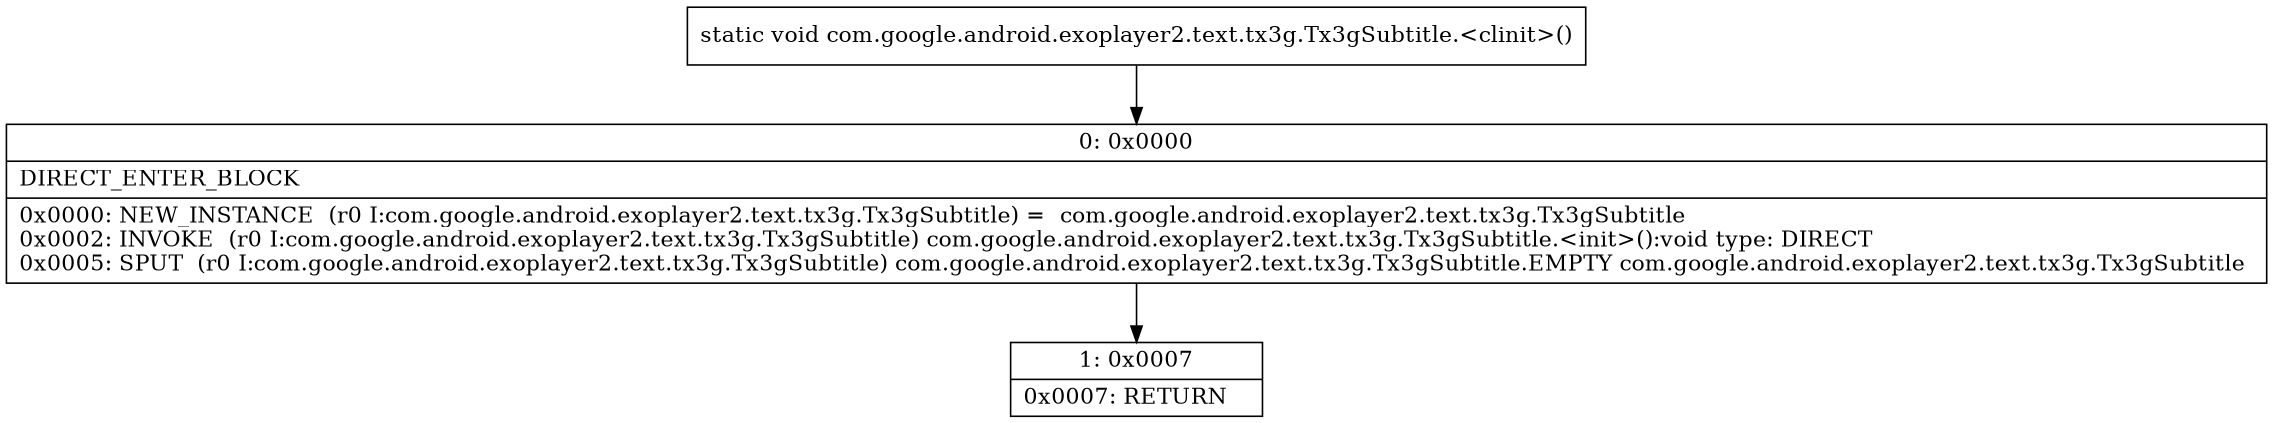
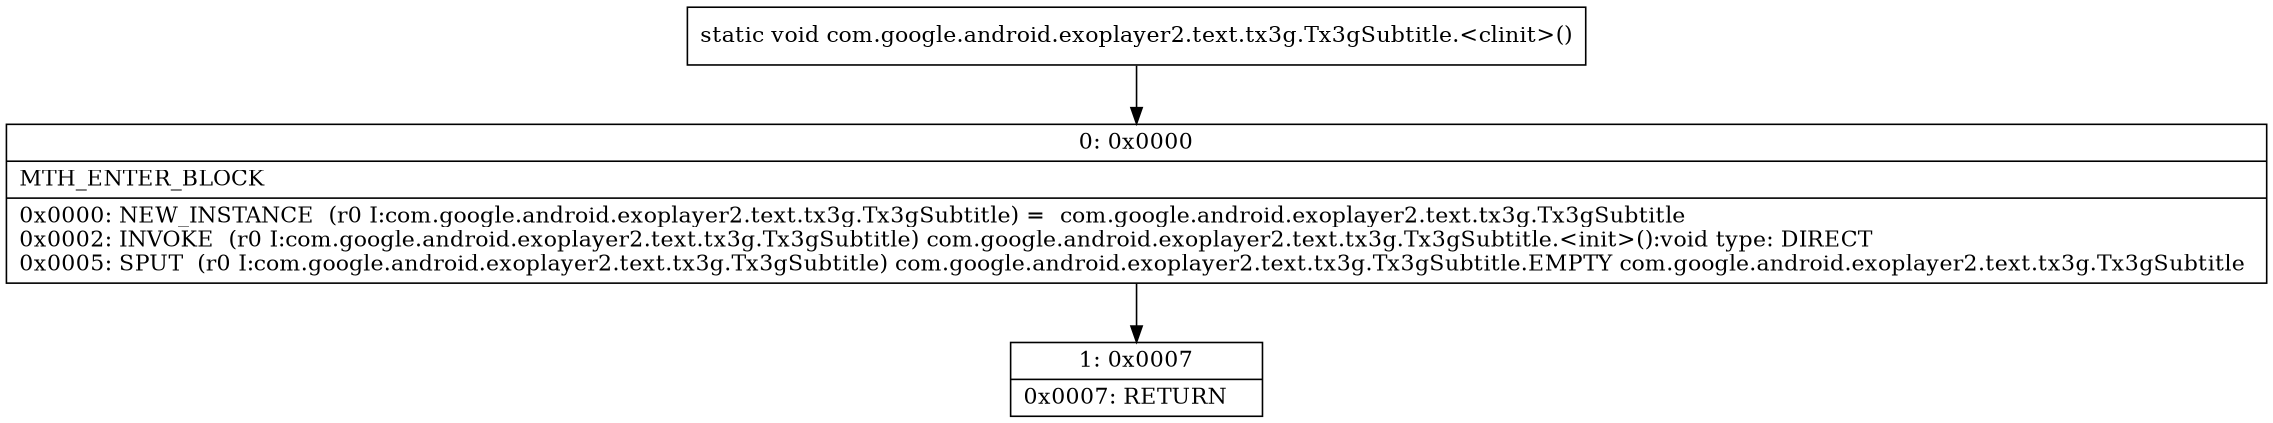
node "0: 0x0000": text "DIRECT_ENTER_BLOCK" -> "MTH_ENTER_BLOCK"
